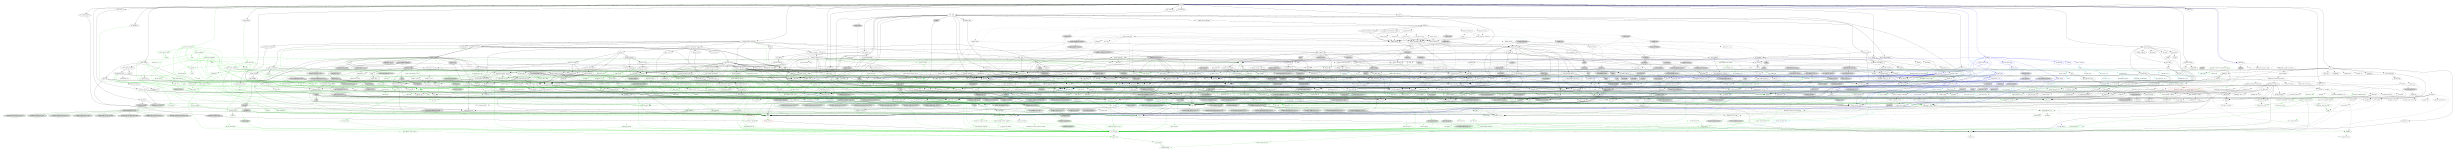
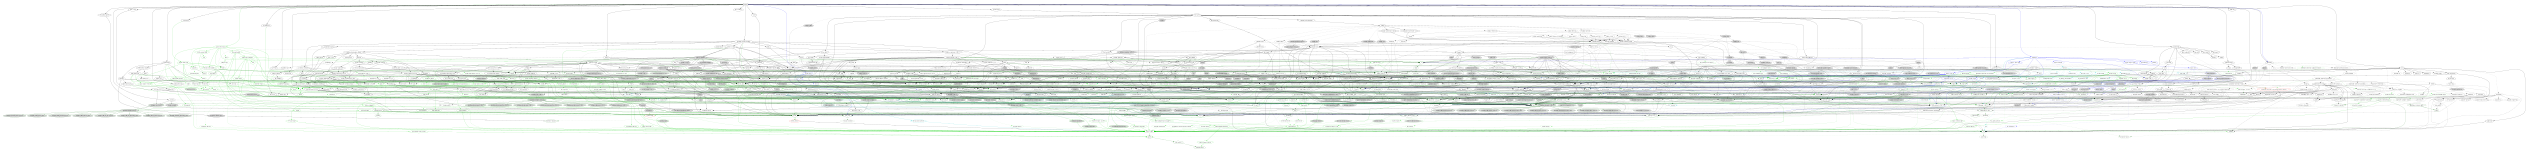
node "utxorpc-spec": removed
